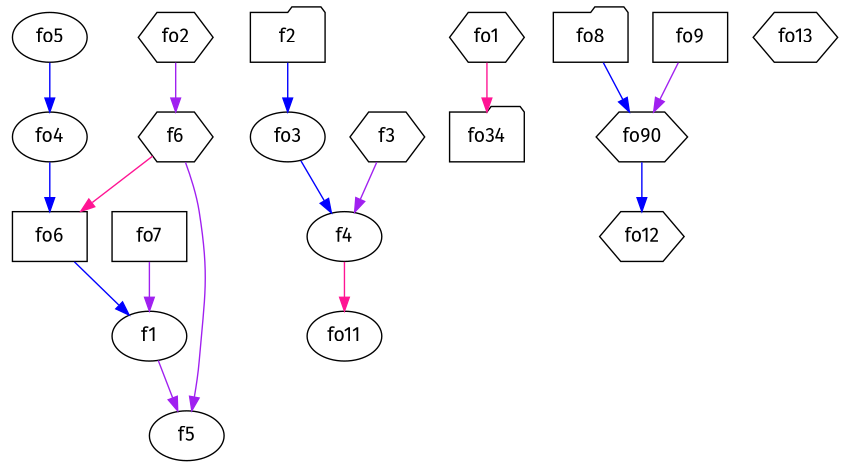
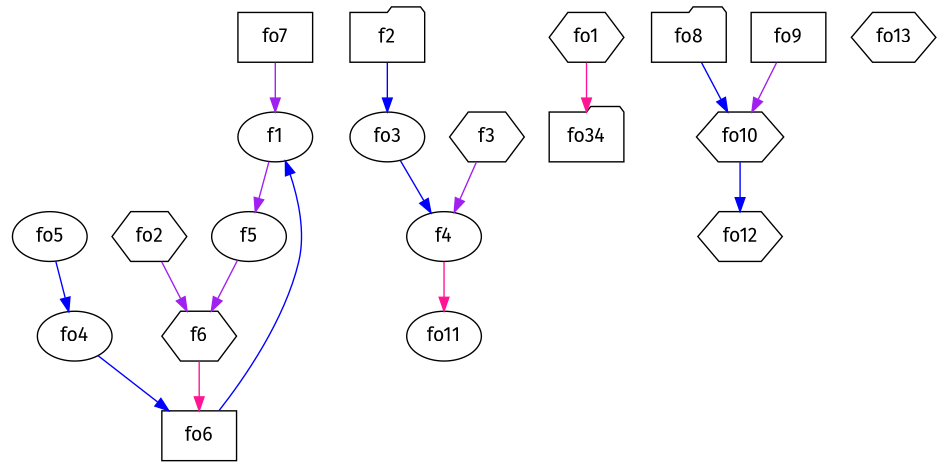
node "fo90": label "fo90" -> "fo10"
edge "f6" -> "f5": reversed
